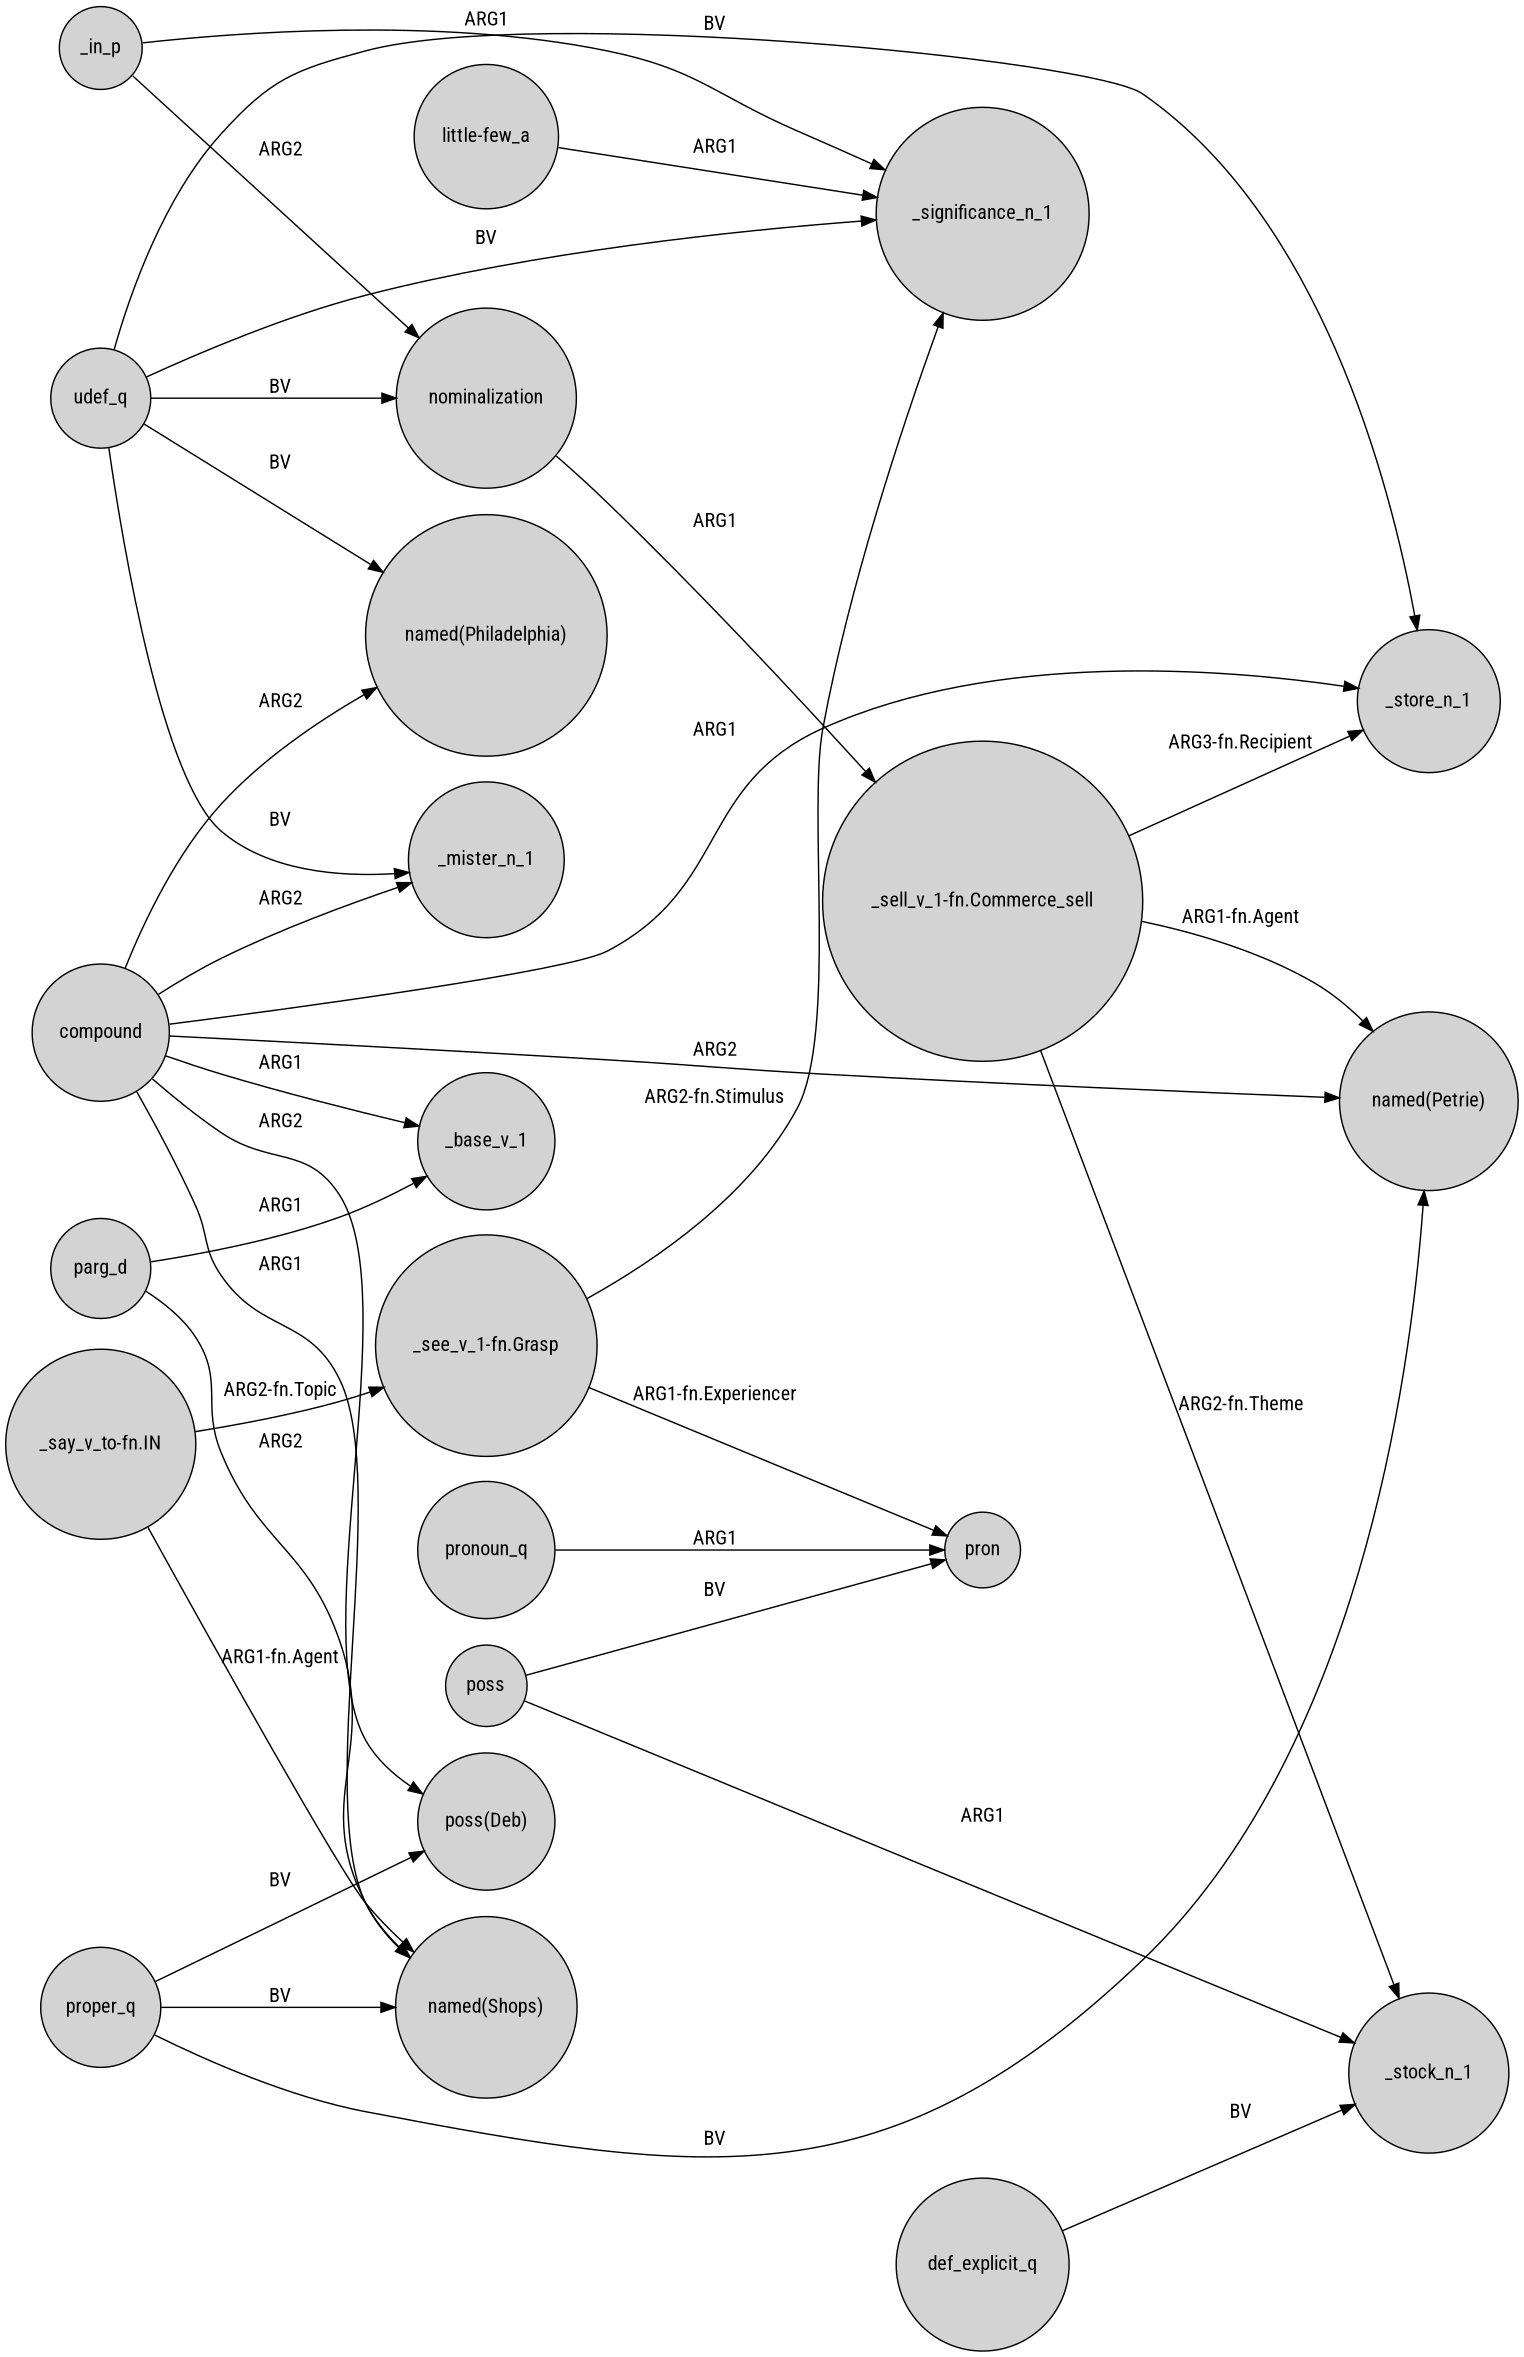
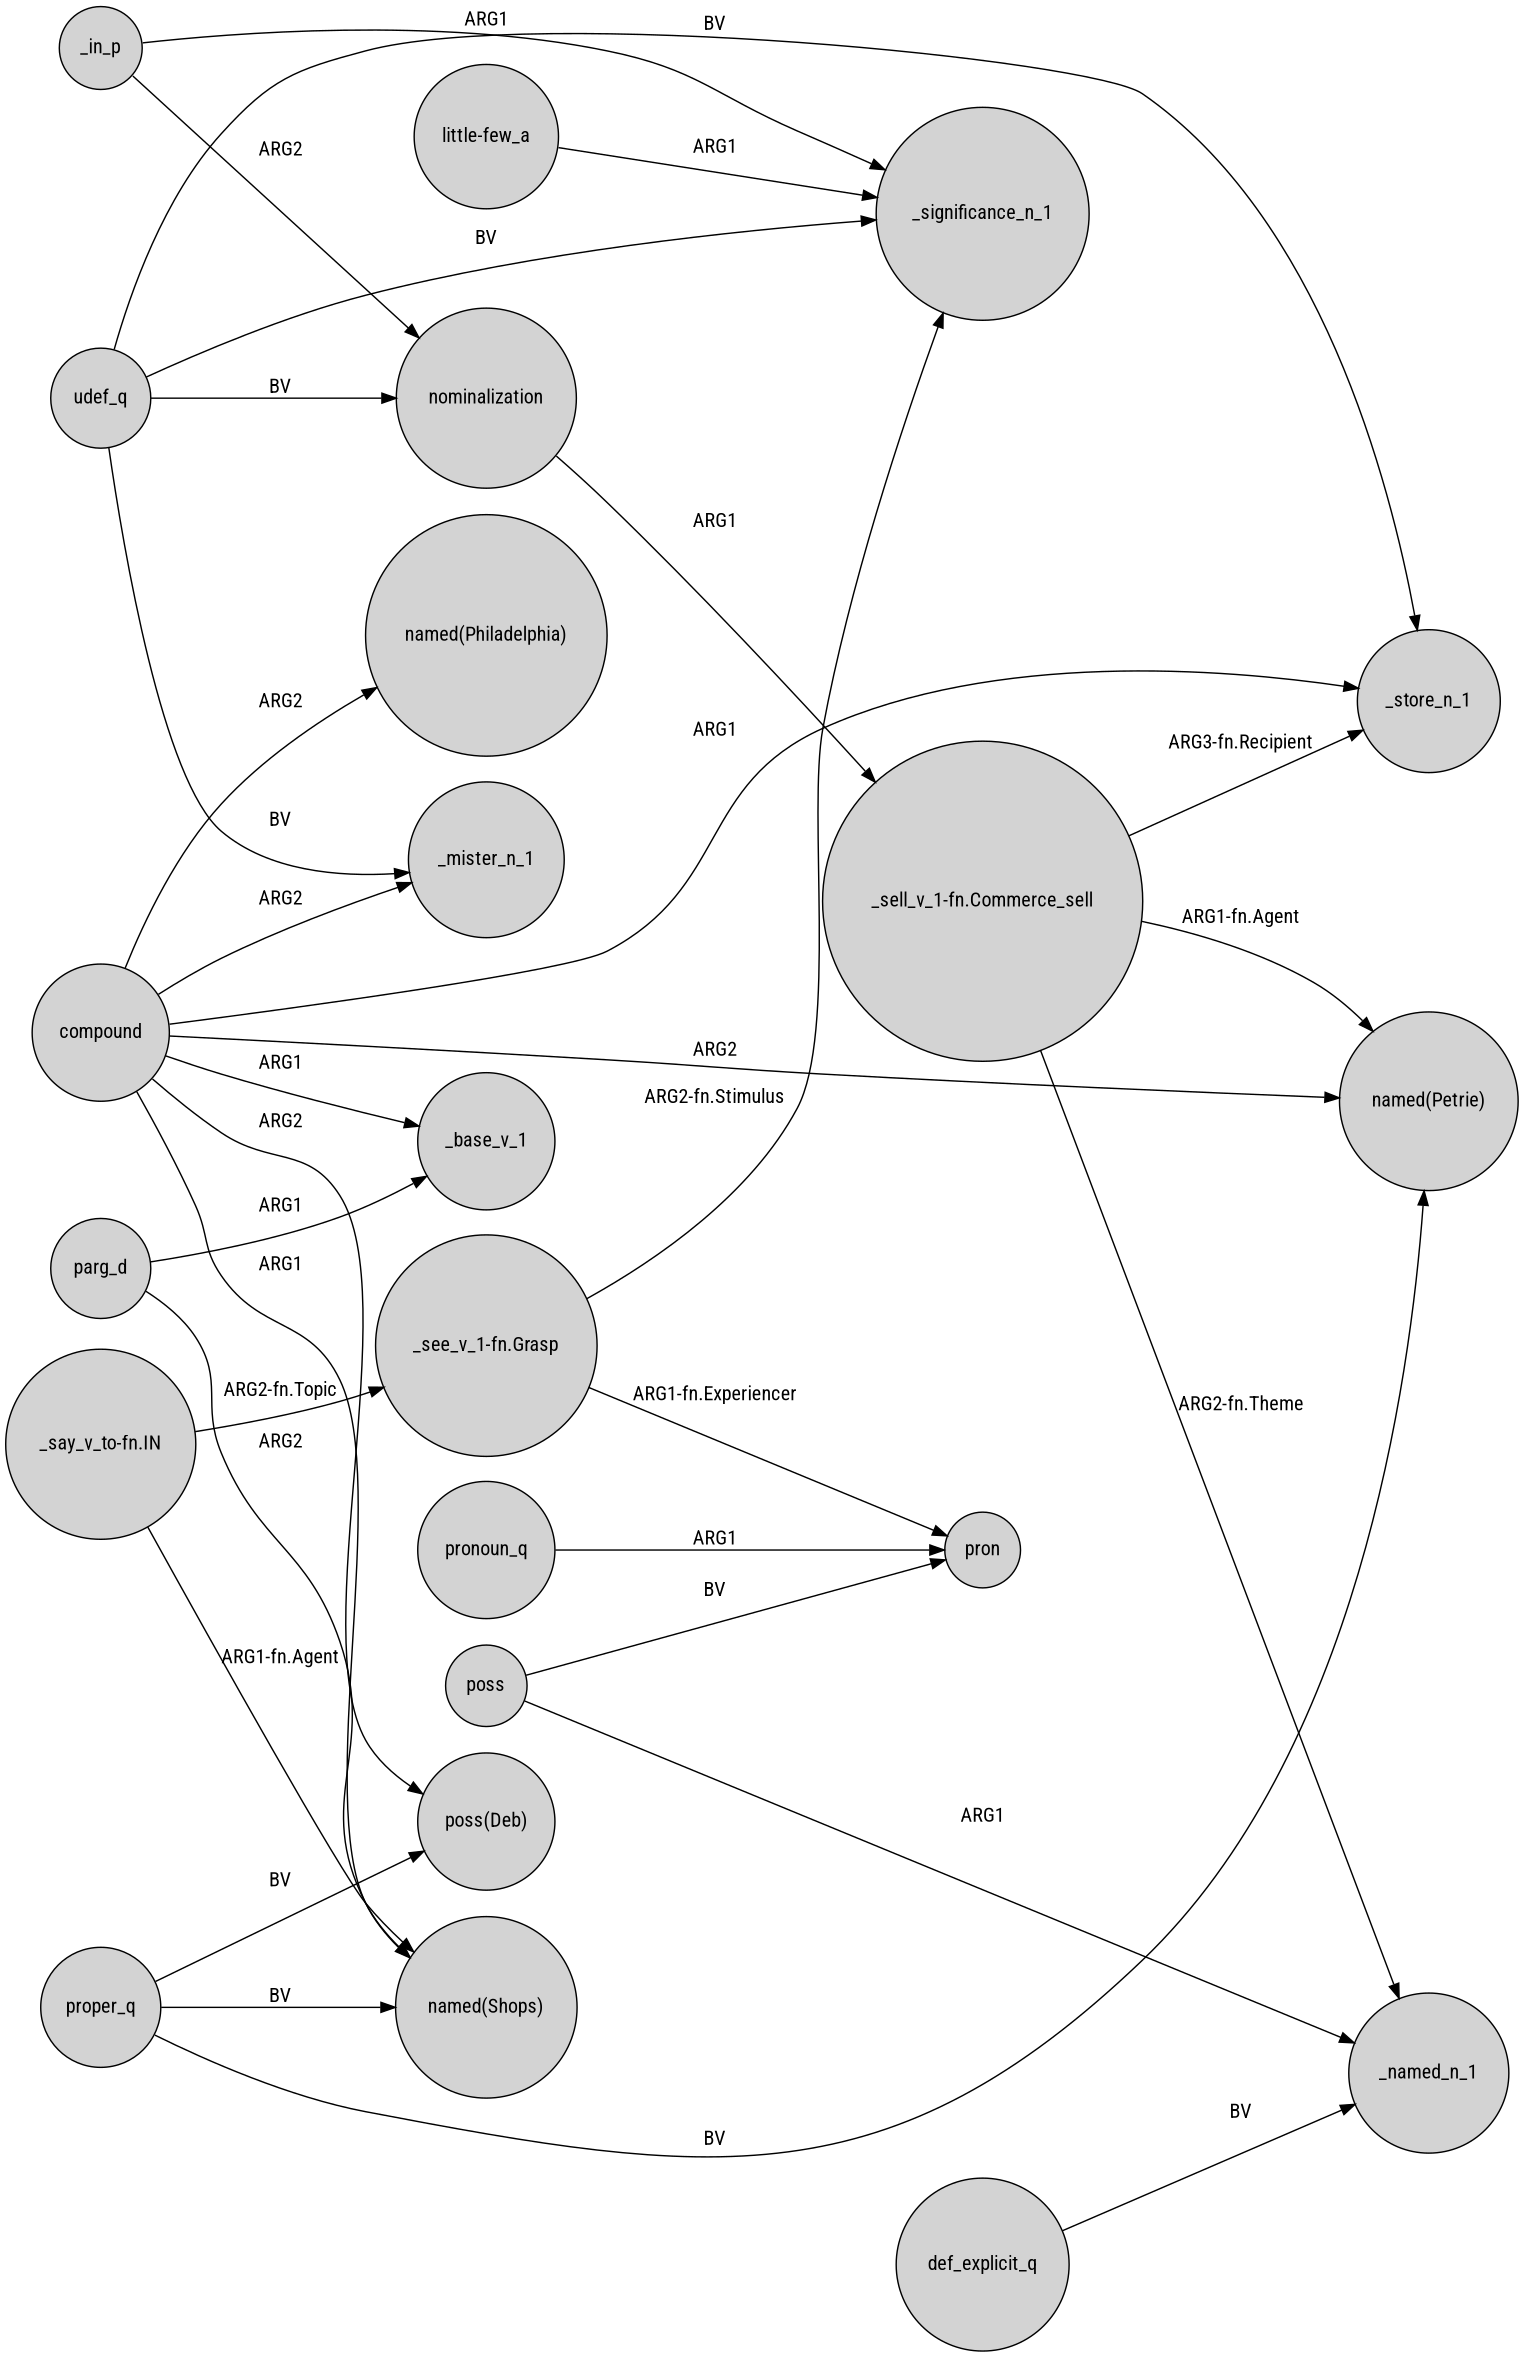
edge "udef_q" -> "named(Philadelphia)": removed, label "BV"
node "_stock_n_1": label "_stock_n_1" -> "_named_n_1"
